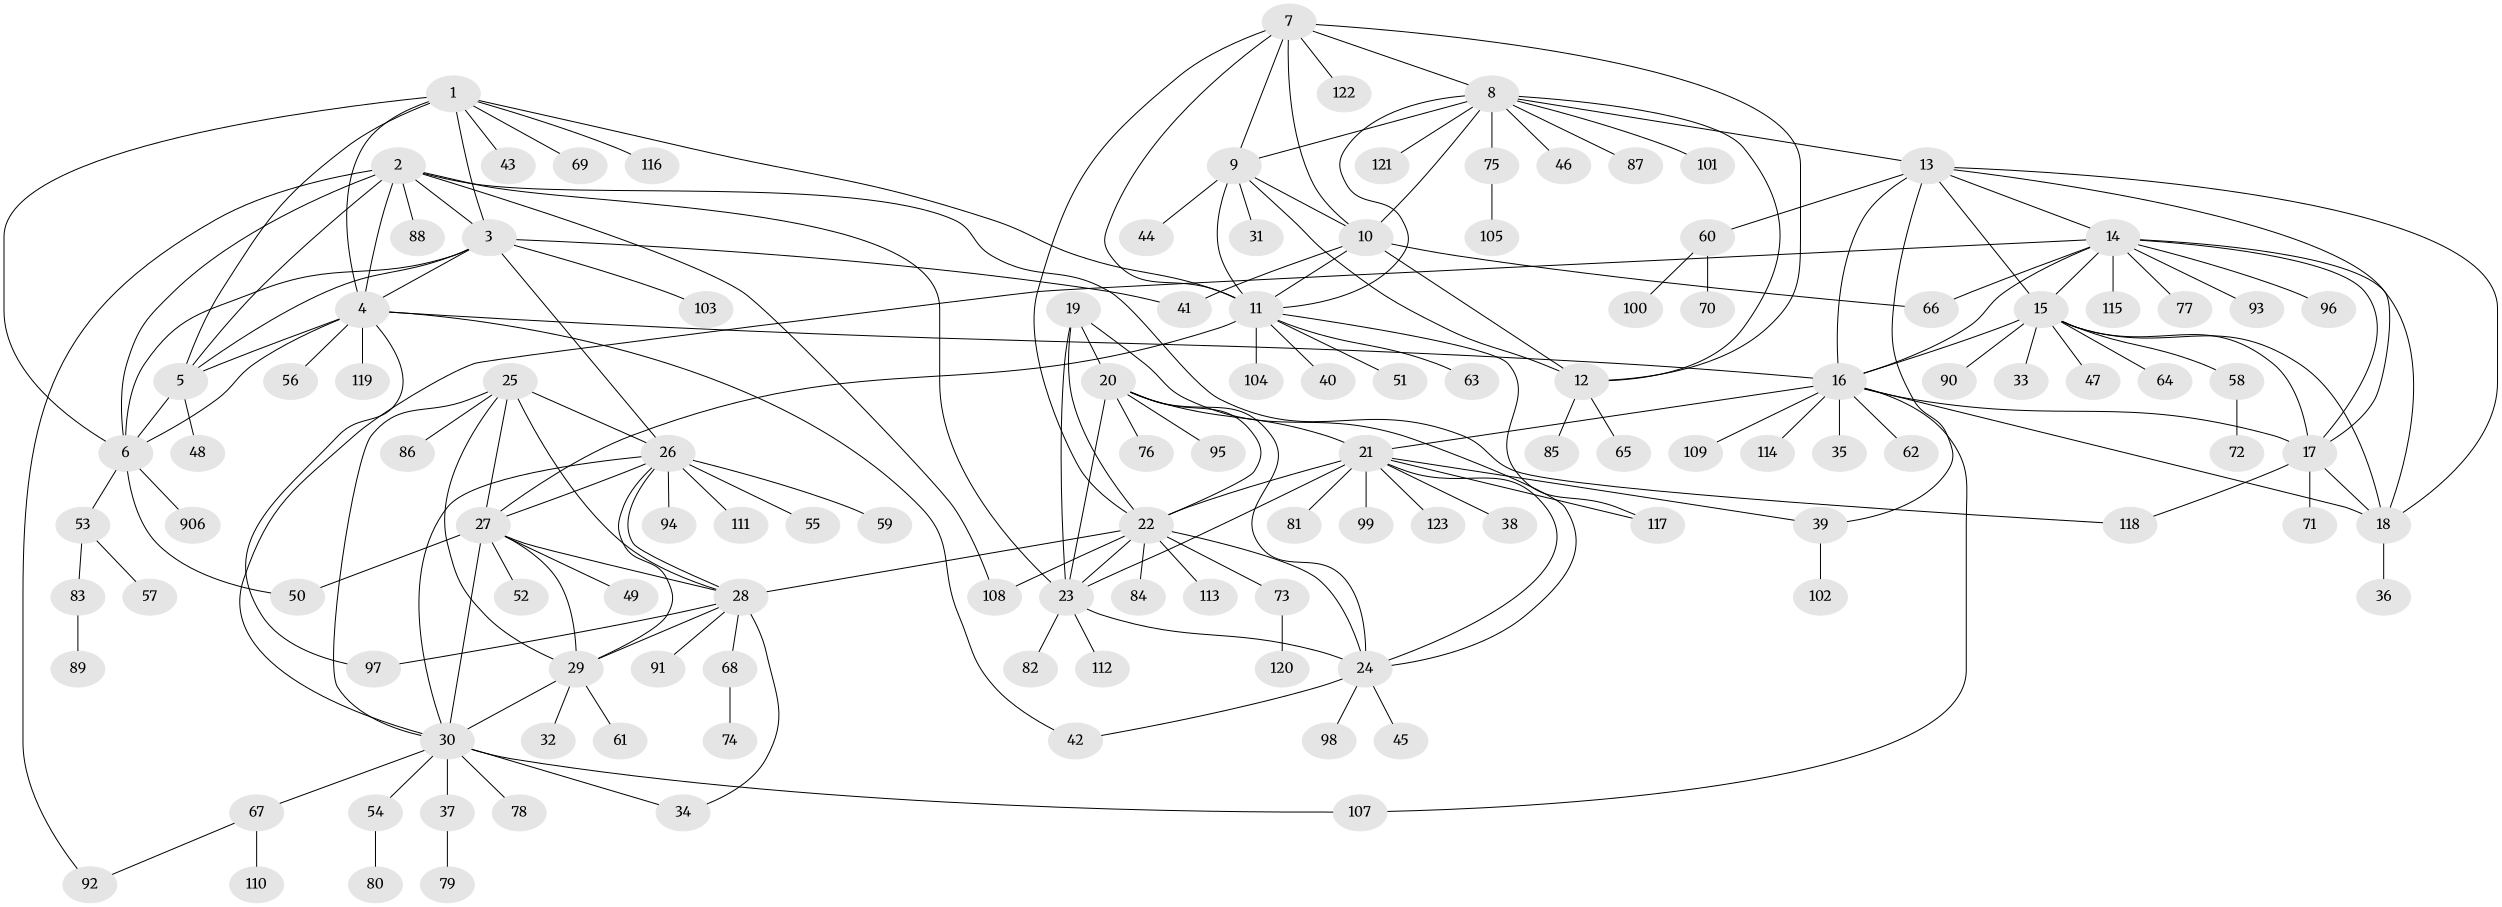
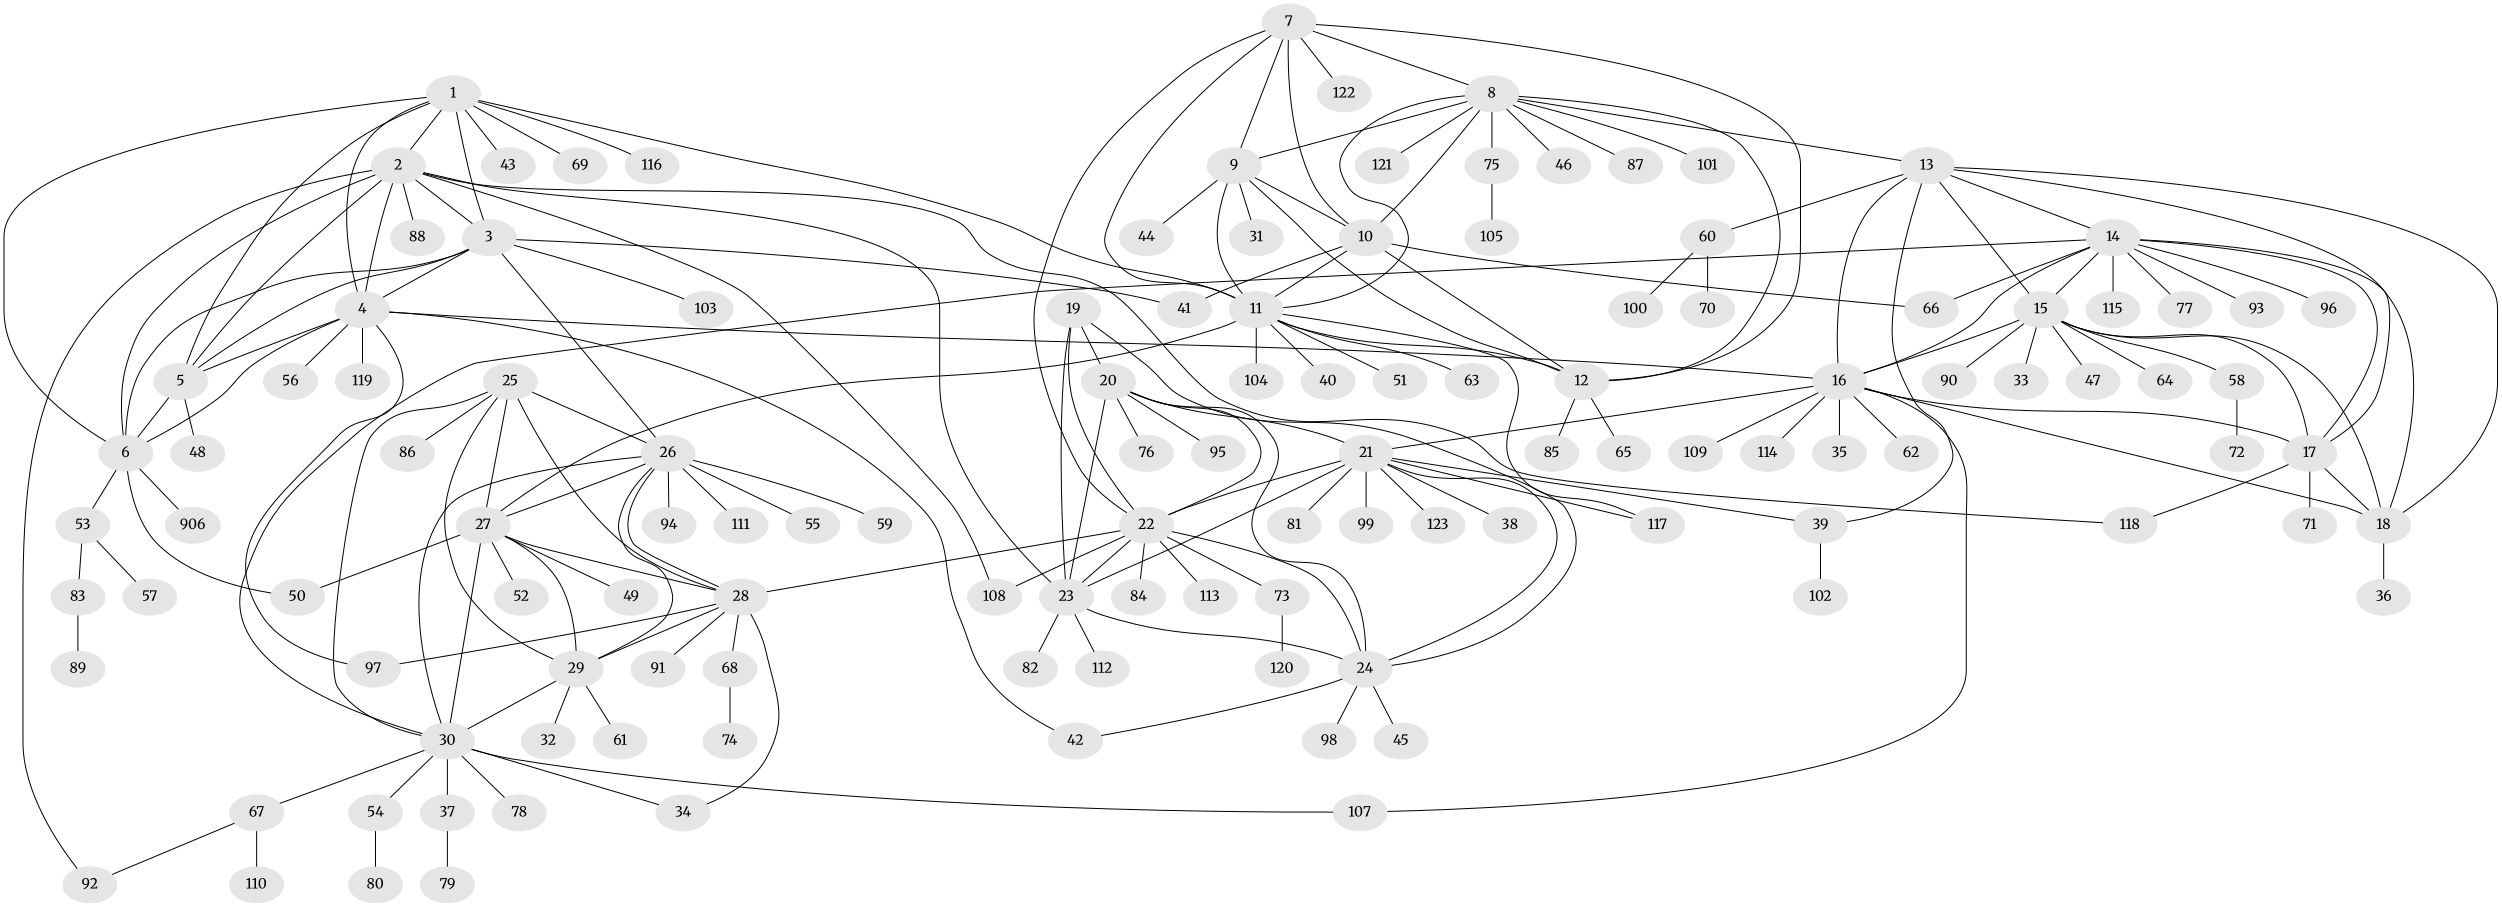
edge "1" -- "2": added
edge "11" -- "12": added
